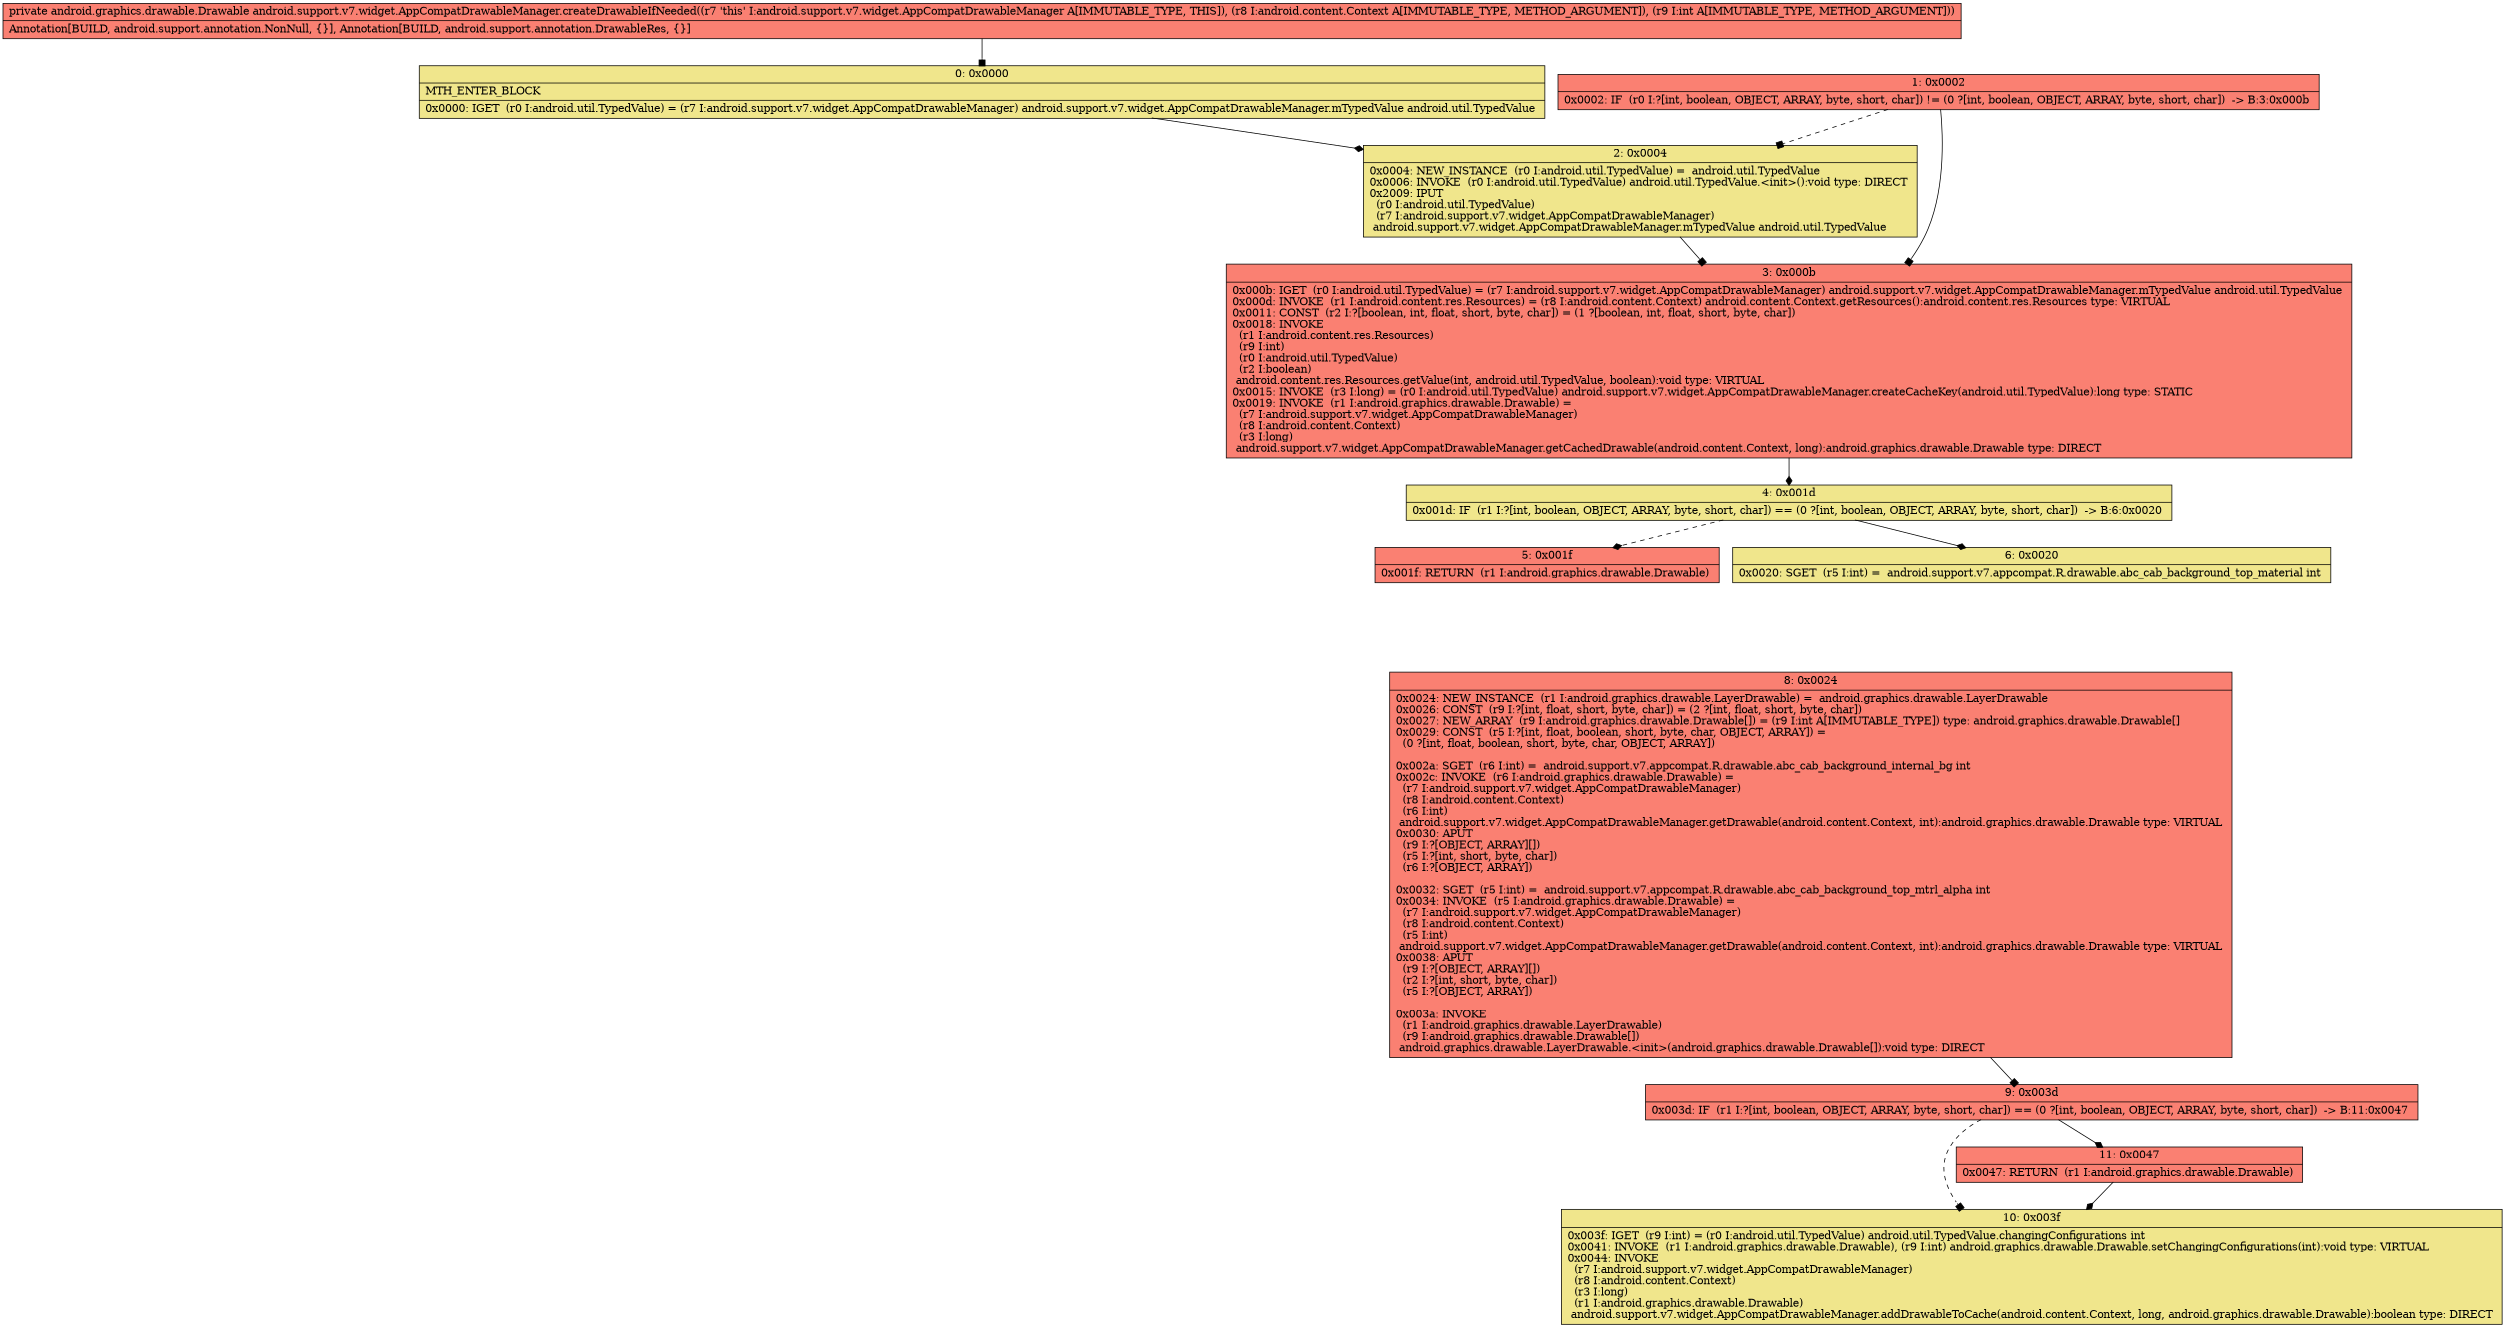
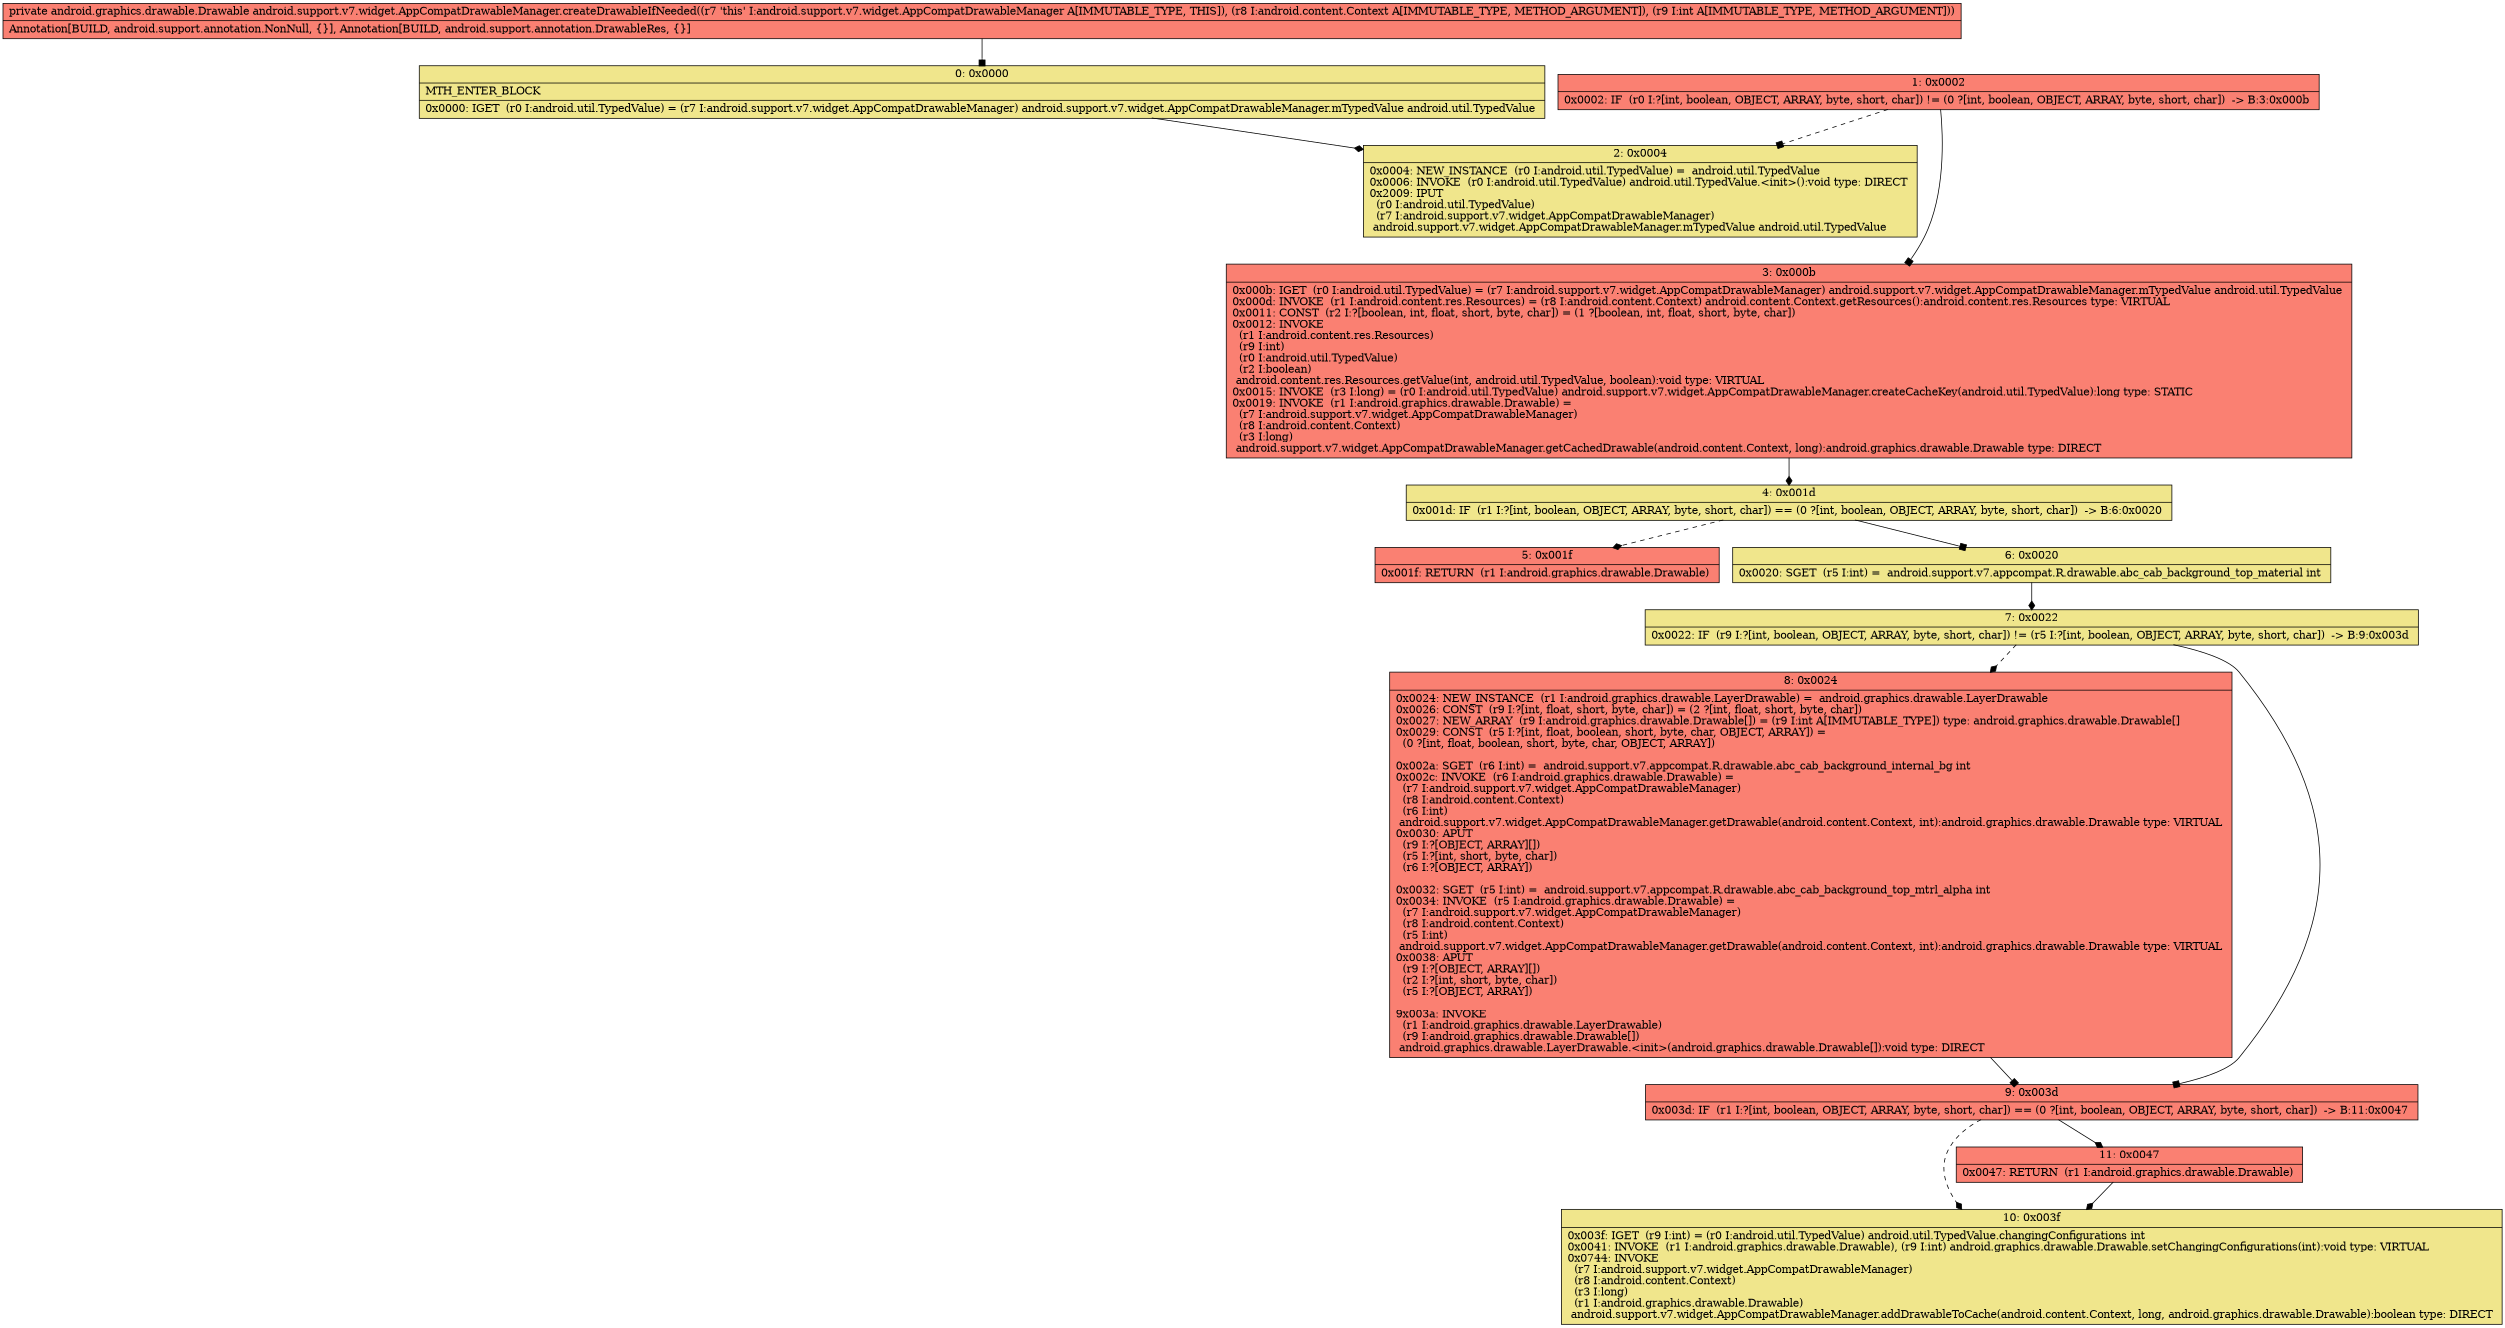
edge "2: 0x0004" -> "3: 0x000b": removed
node "3: 0x000b": text "0x0018: INVOKE" -> "0x0012: INVOKE"
edge "4: 0x001d" -> "6: 0x0020": arrowhead diamond -> box
node "7: 0x0022": added
node "8: 0x0024": text "0x003a: INVOKE" -> "9x003a: INVOKE"
edge "9: 0x003d" -> "10: 0x003f": arrowhead box -> diamond
node "10: 0x003f": text "0x0044: INVOKE" -> "0x0744: INVOKE"
